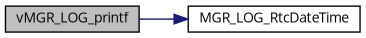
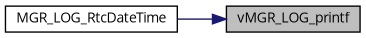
edge "vMGR_LOG_printf" -> "MGR_LOG_RtcDateTime": reversed
